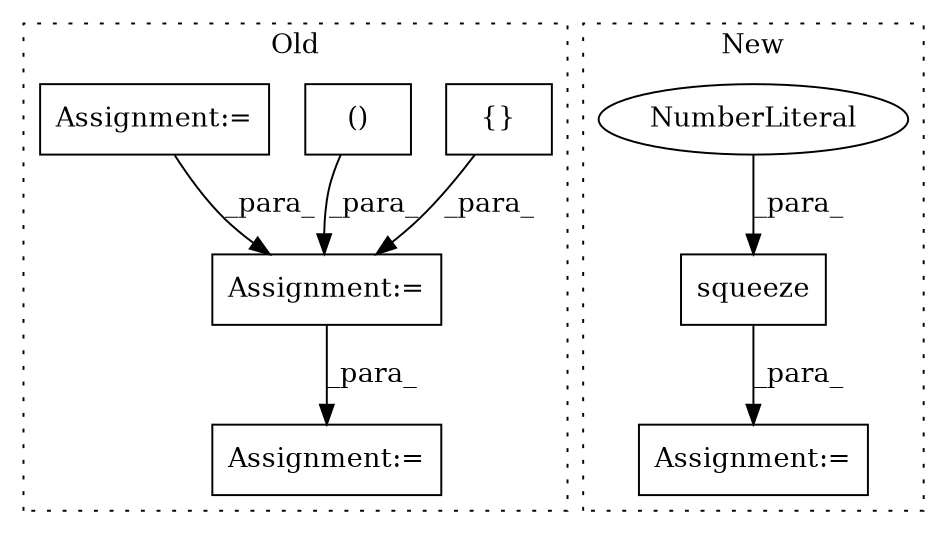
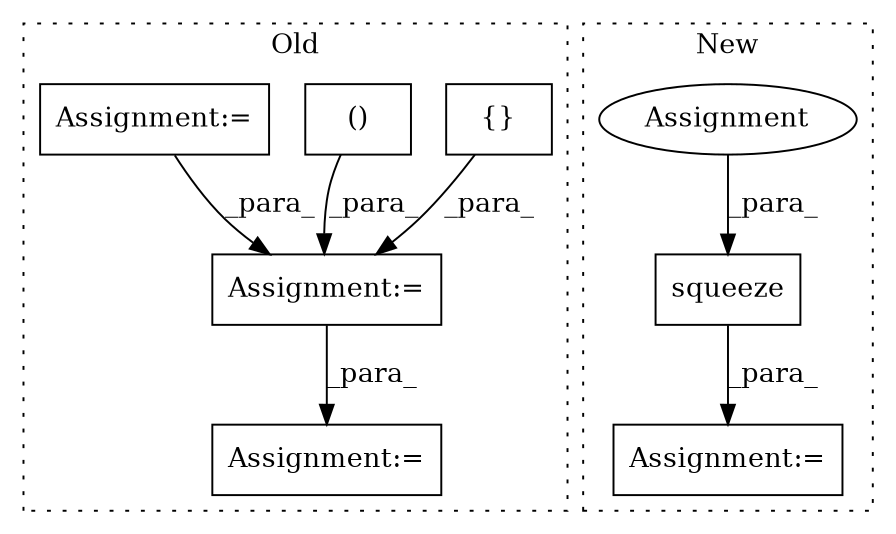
node "NumberLiteral": label "NumberLiteral" -> "Assignment"
